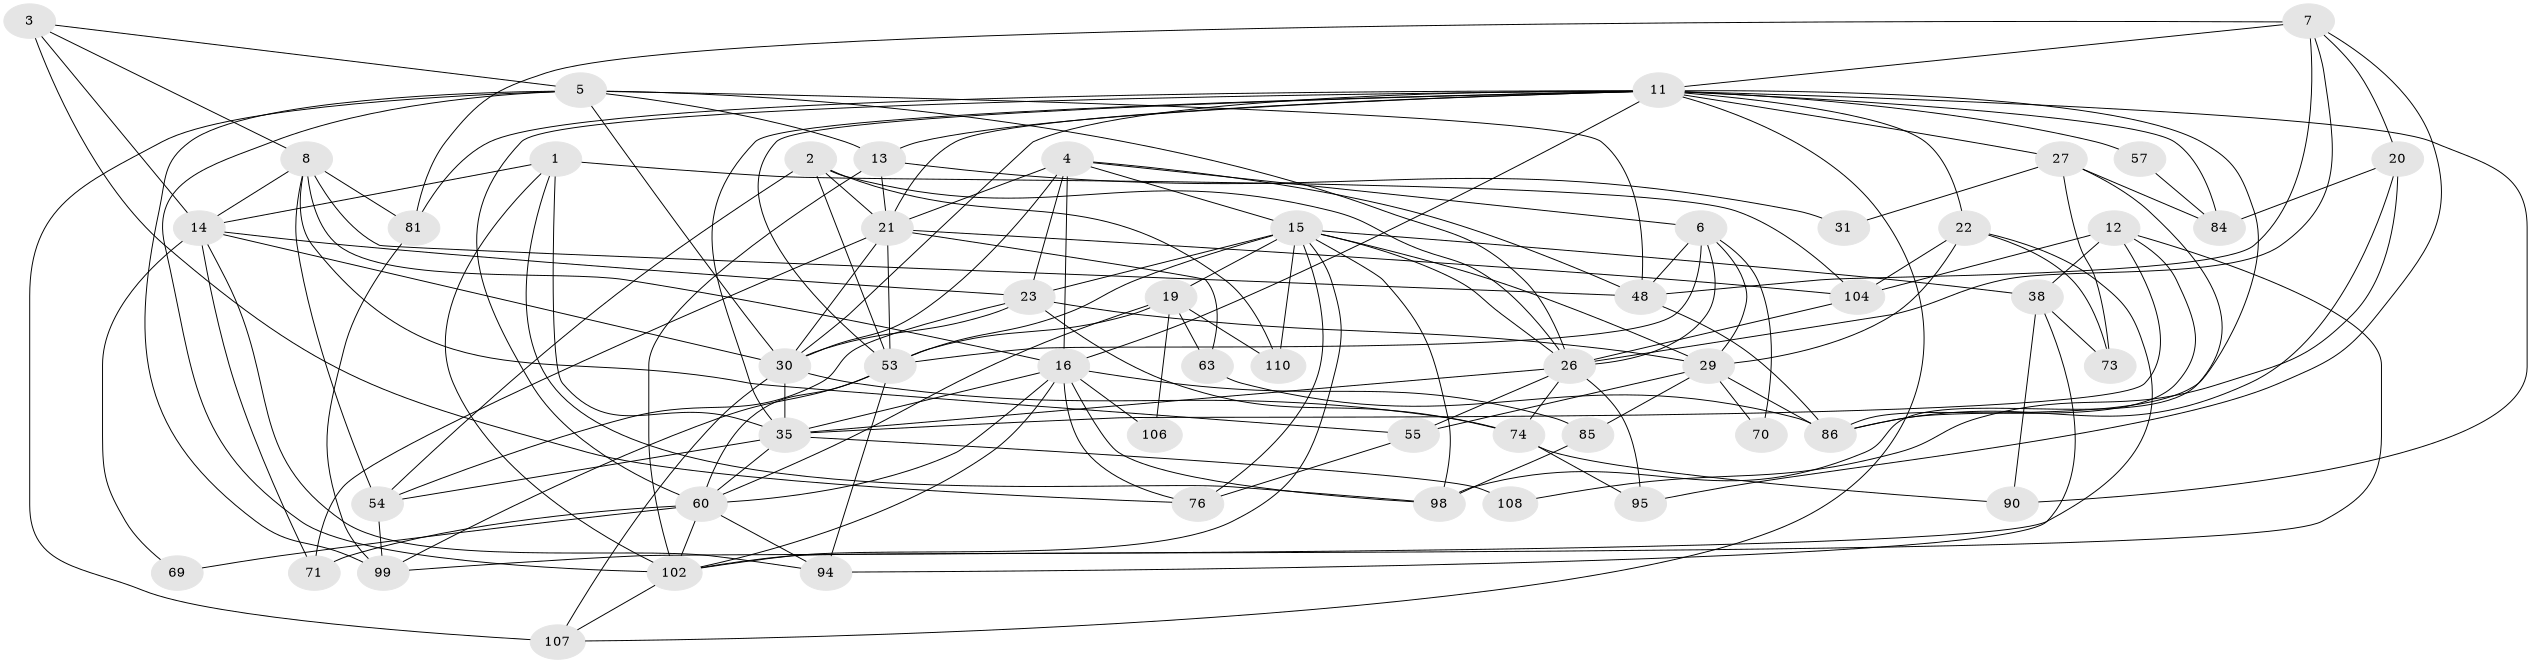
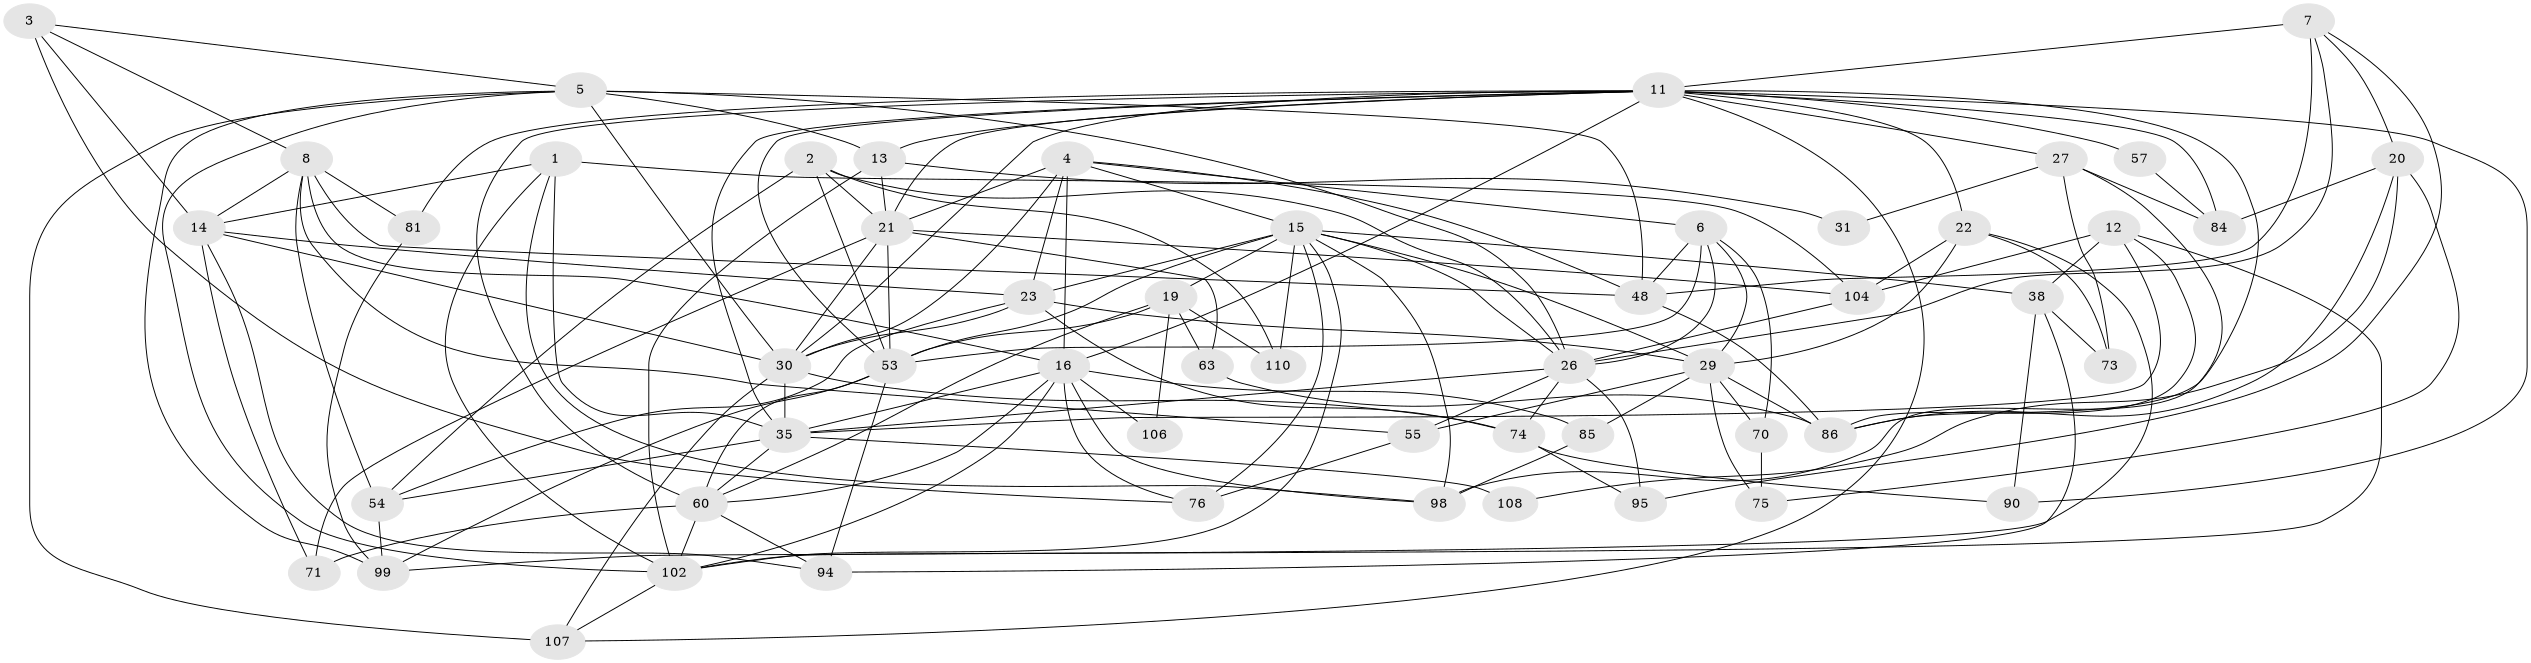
edge "7" -- "81": removed
node "75": added
node "69": removed
